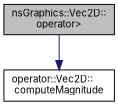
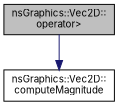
node "operator::Vec2D:: computeMagnitude": label "operator::Vec2D:: computeMagnitude" -> "nsGraphics::Vec2D:: computeMagnitude"
